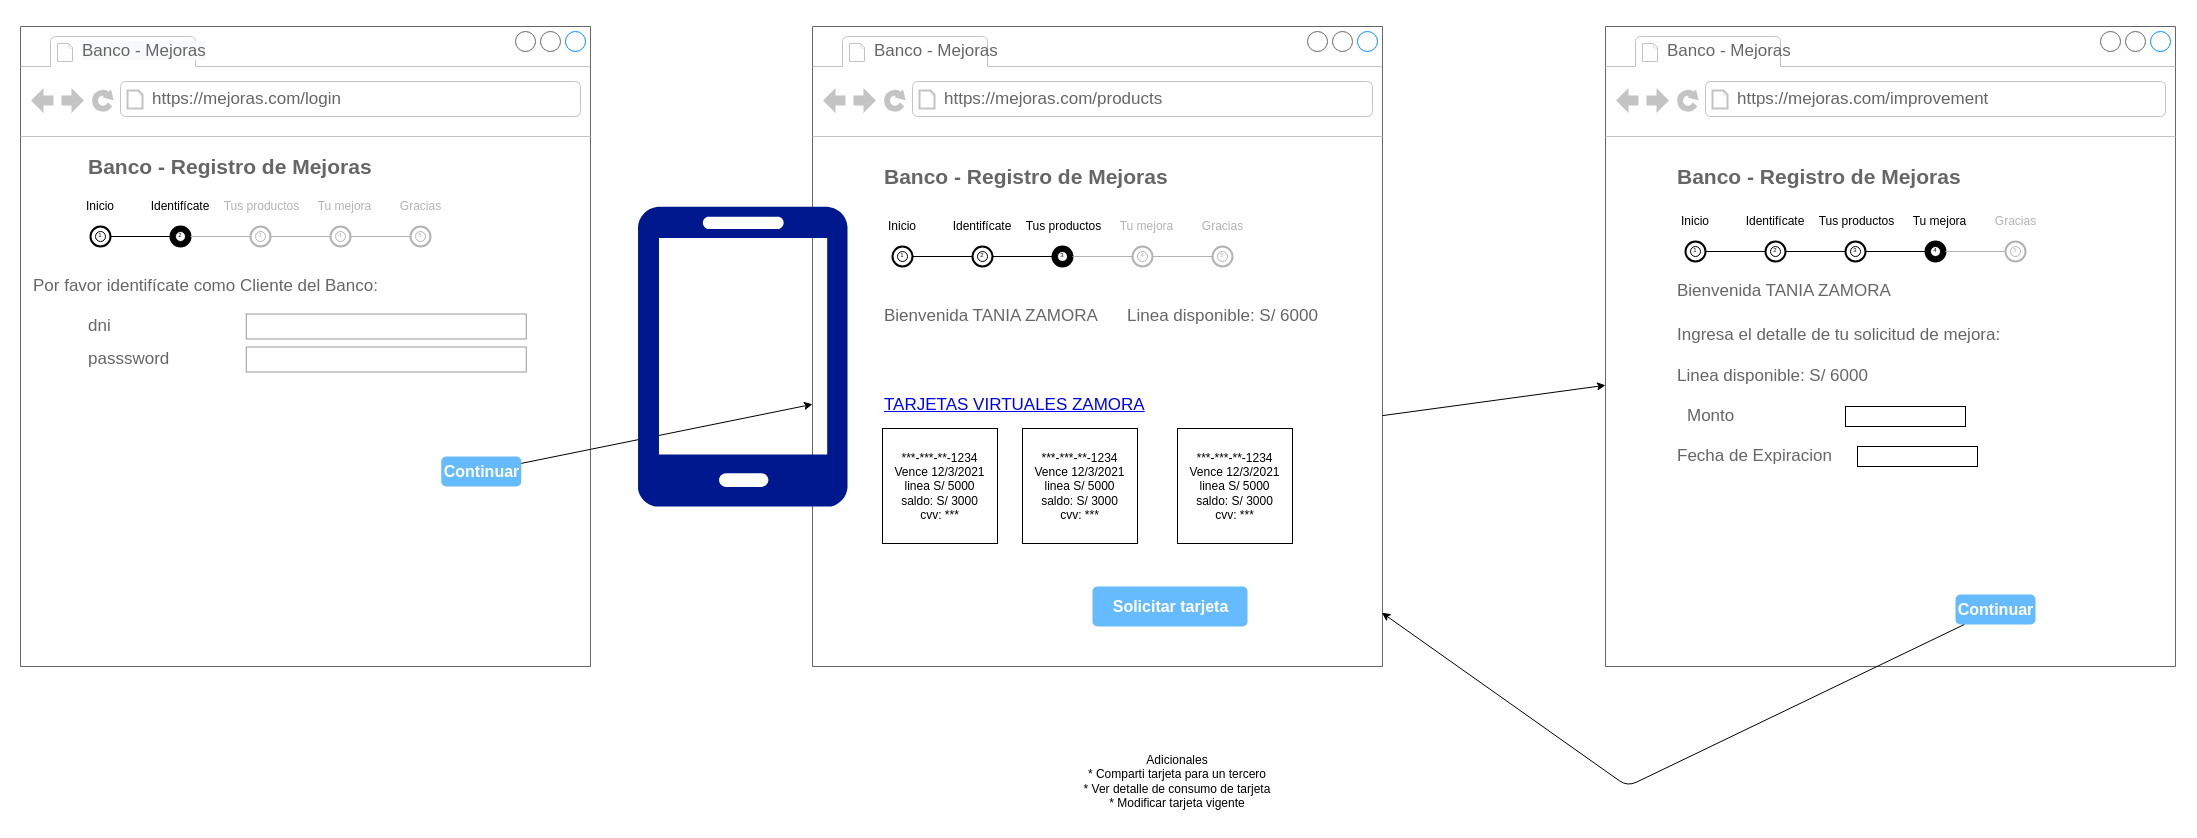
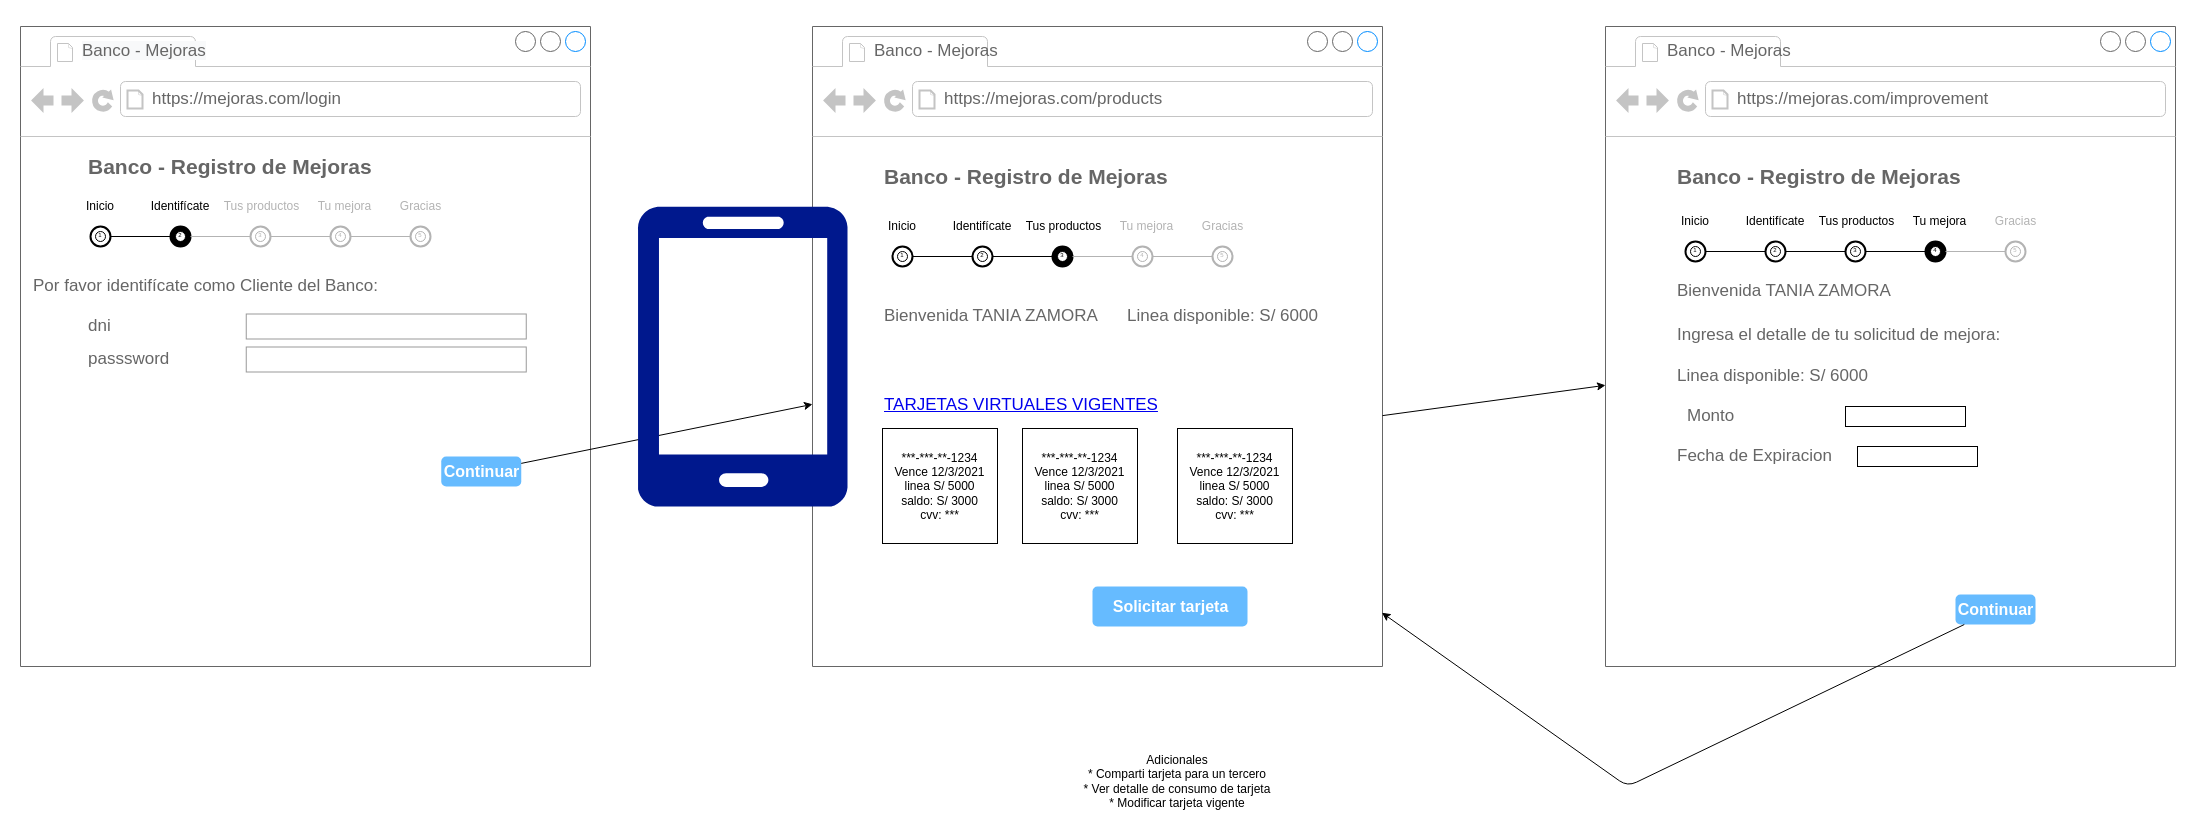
node "TARJETAS VIRTUALES ZAMORA": label "TARJETAS VIRTUALES ZAMORA" -> "TARJETAS VIRTUALES VIGENTES"
